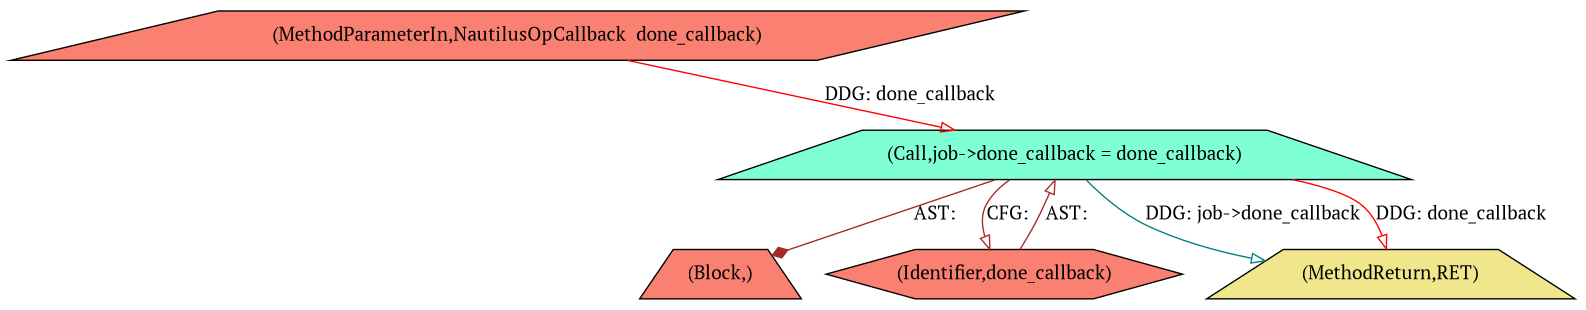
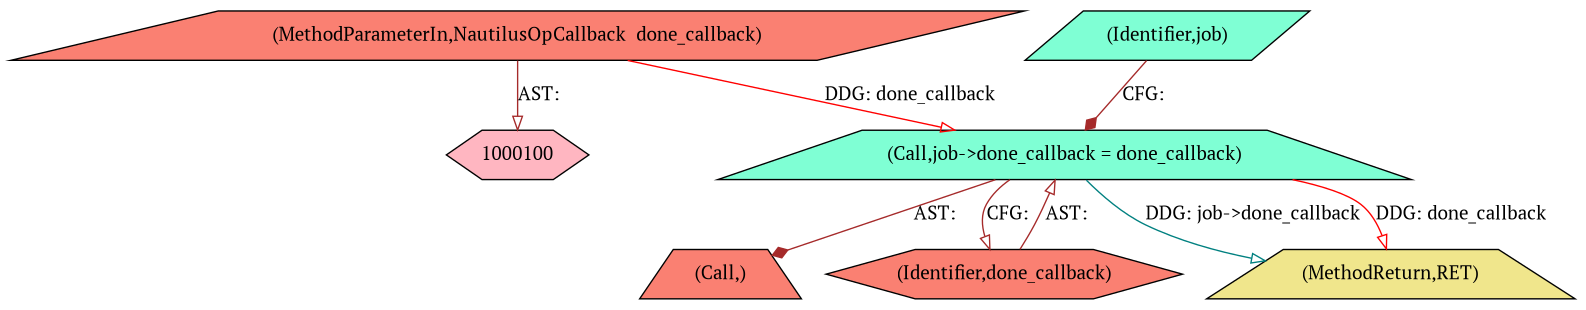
node "(Identifier,job)": added
node "1000100": added
node "(Block,)": label "(Block,)" -> "(Call,)"
